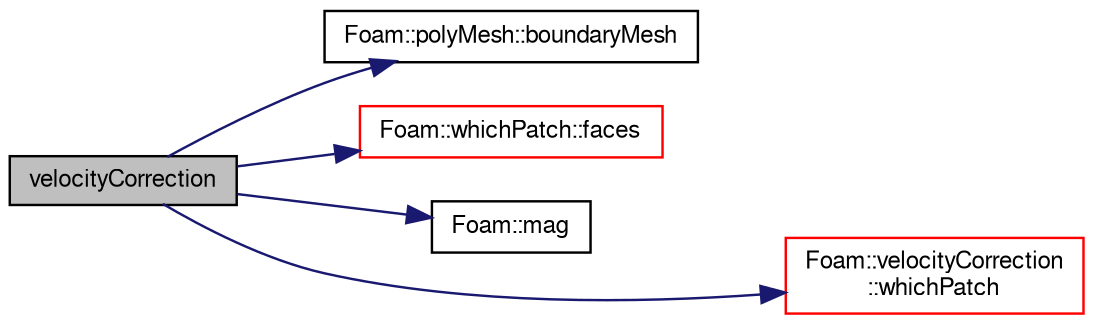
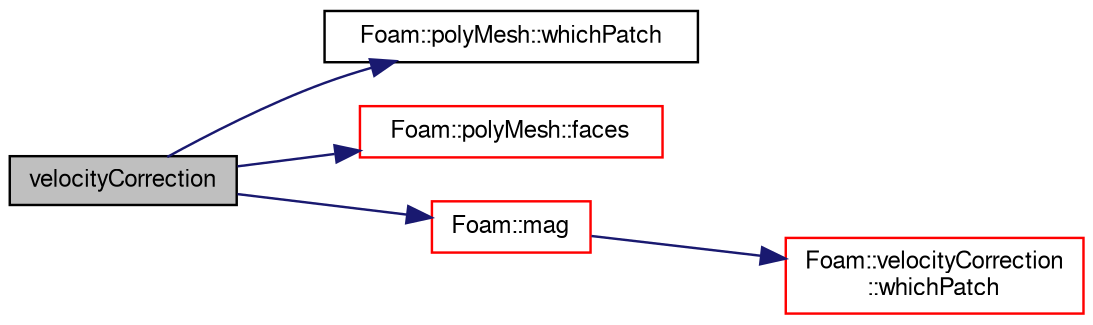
node "Foam::polyMesh::boundaryMesh": label "Foam::polyMesh::boundaryMesh" -> "Foam::polyMesh::whichPatch"
node "Foam::whichPatch::faces": label "Foam::whichPatch::faces" -> "Foam::polyMesh::faces"
node "Foam::mag": color black -> red
edge "velocityCorrection" -> "Foam::velocityCorrection ::whichPatch": now "Foam::mag" -> "Foam::velocityCorrection ::whichPatch"
